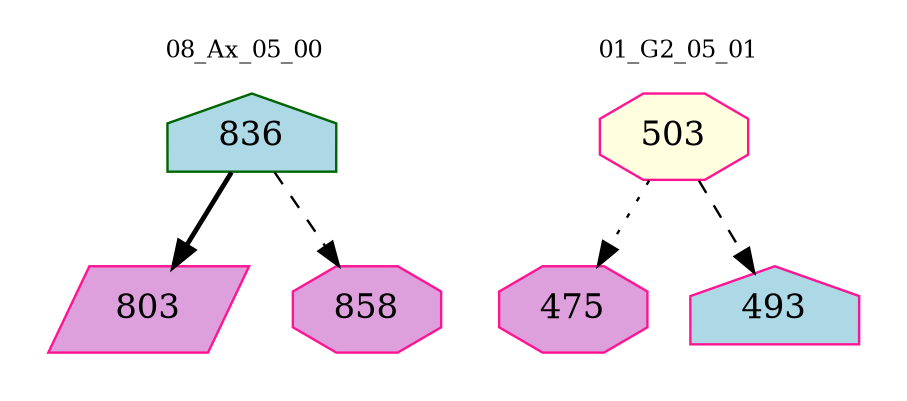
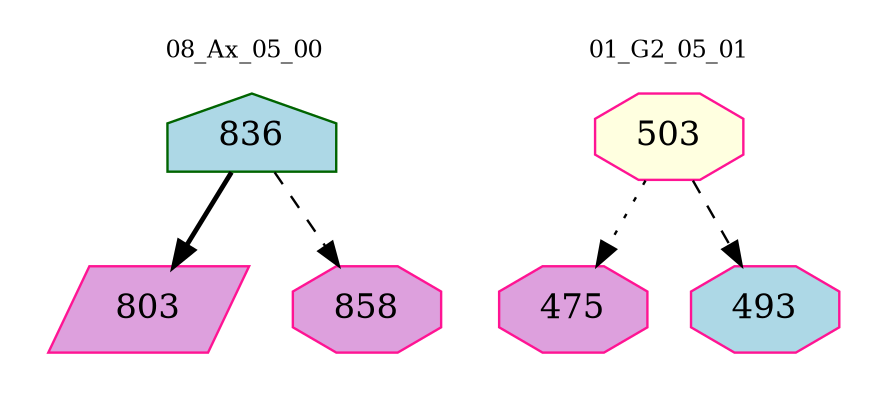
node "493": shape house -> octagon
